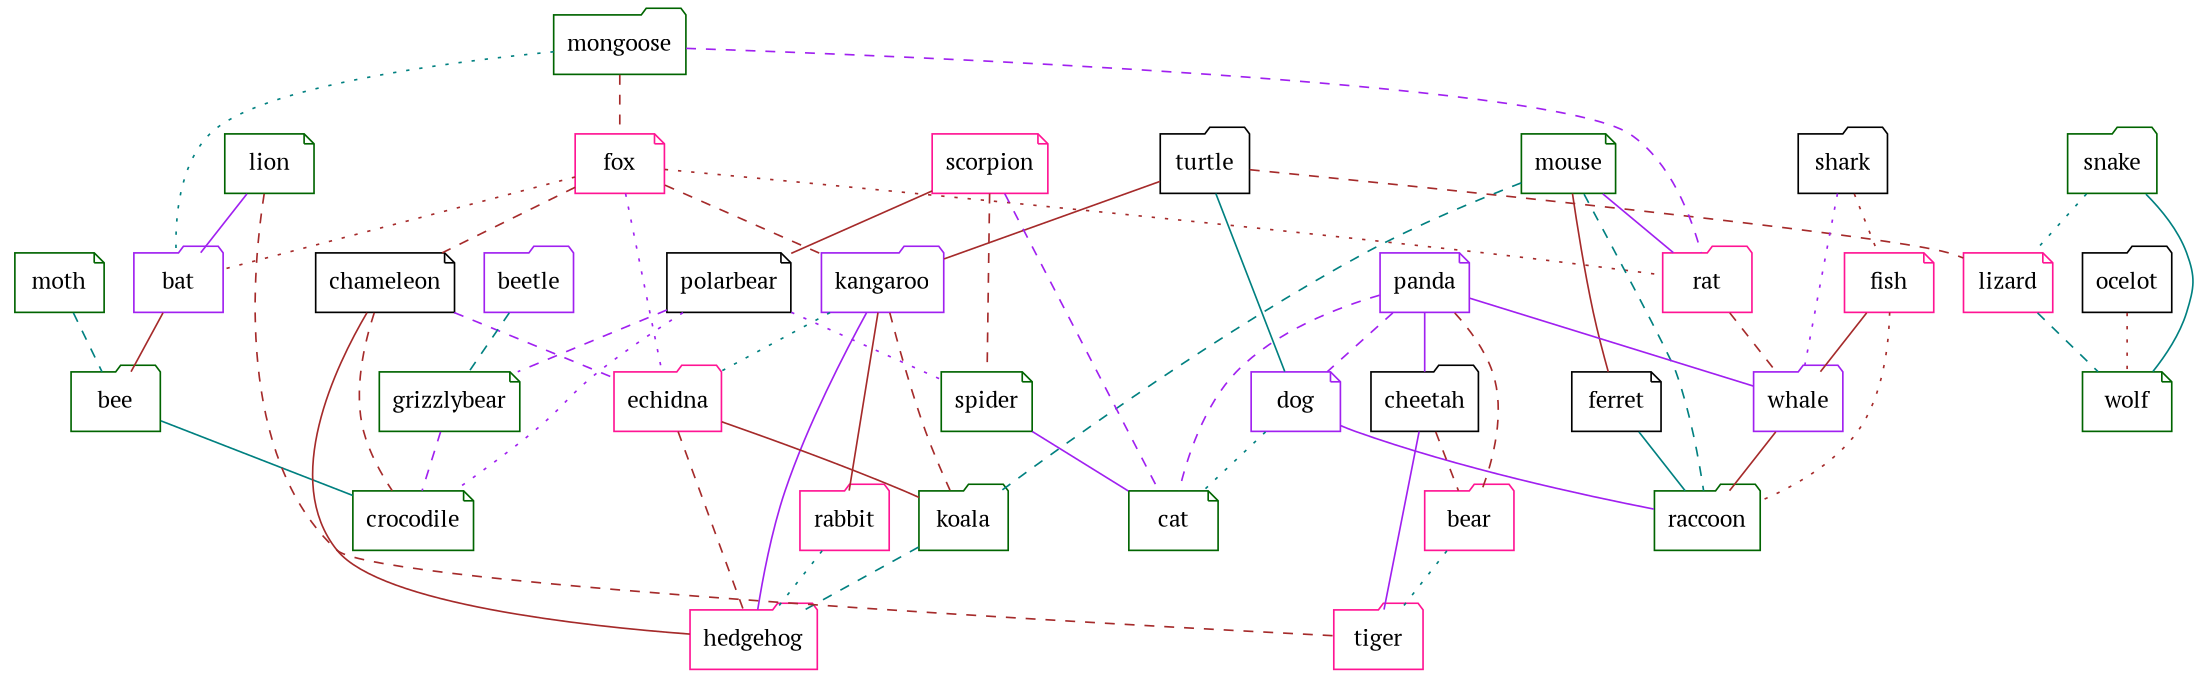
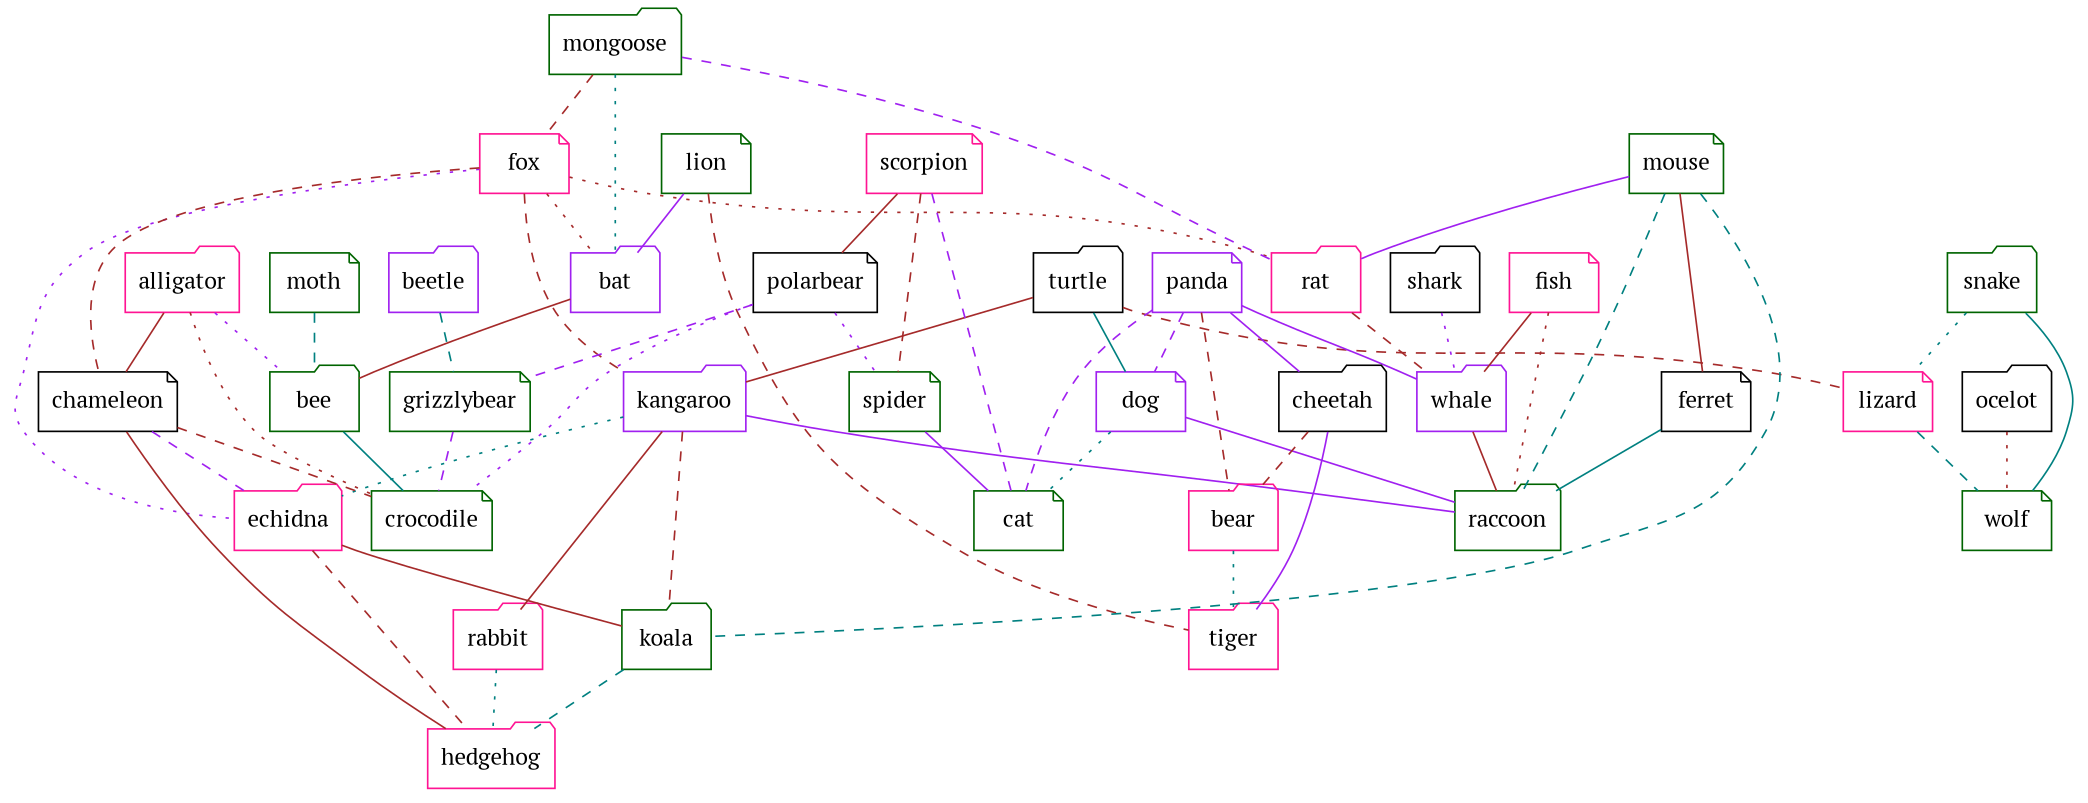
edge "shark" -- "fish": removed
node "alligator": added
edge "kangaroo" -- "hedgehog": now "kangaroo" -- "raccoon"
